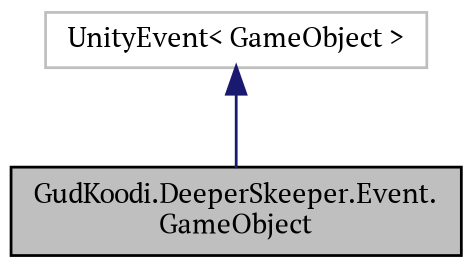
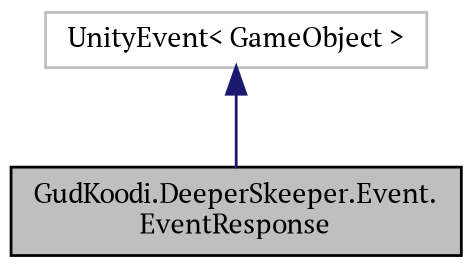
node "GudKoodi.DeeperSkeeper.Event. GameObject": label "GudKoodi.DeeperSkeeper.Event. GameObject" -> "GudKoodi.DeeperSkeeper.Event. EventResponse"
